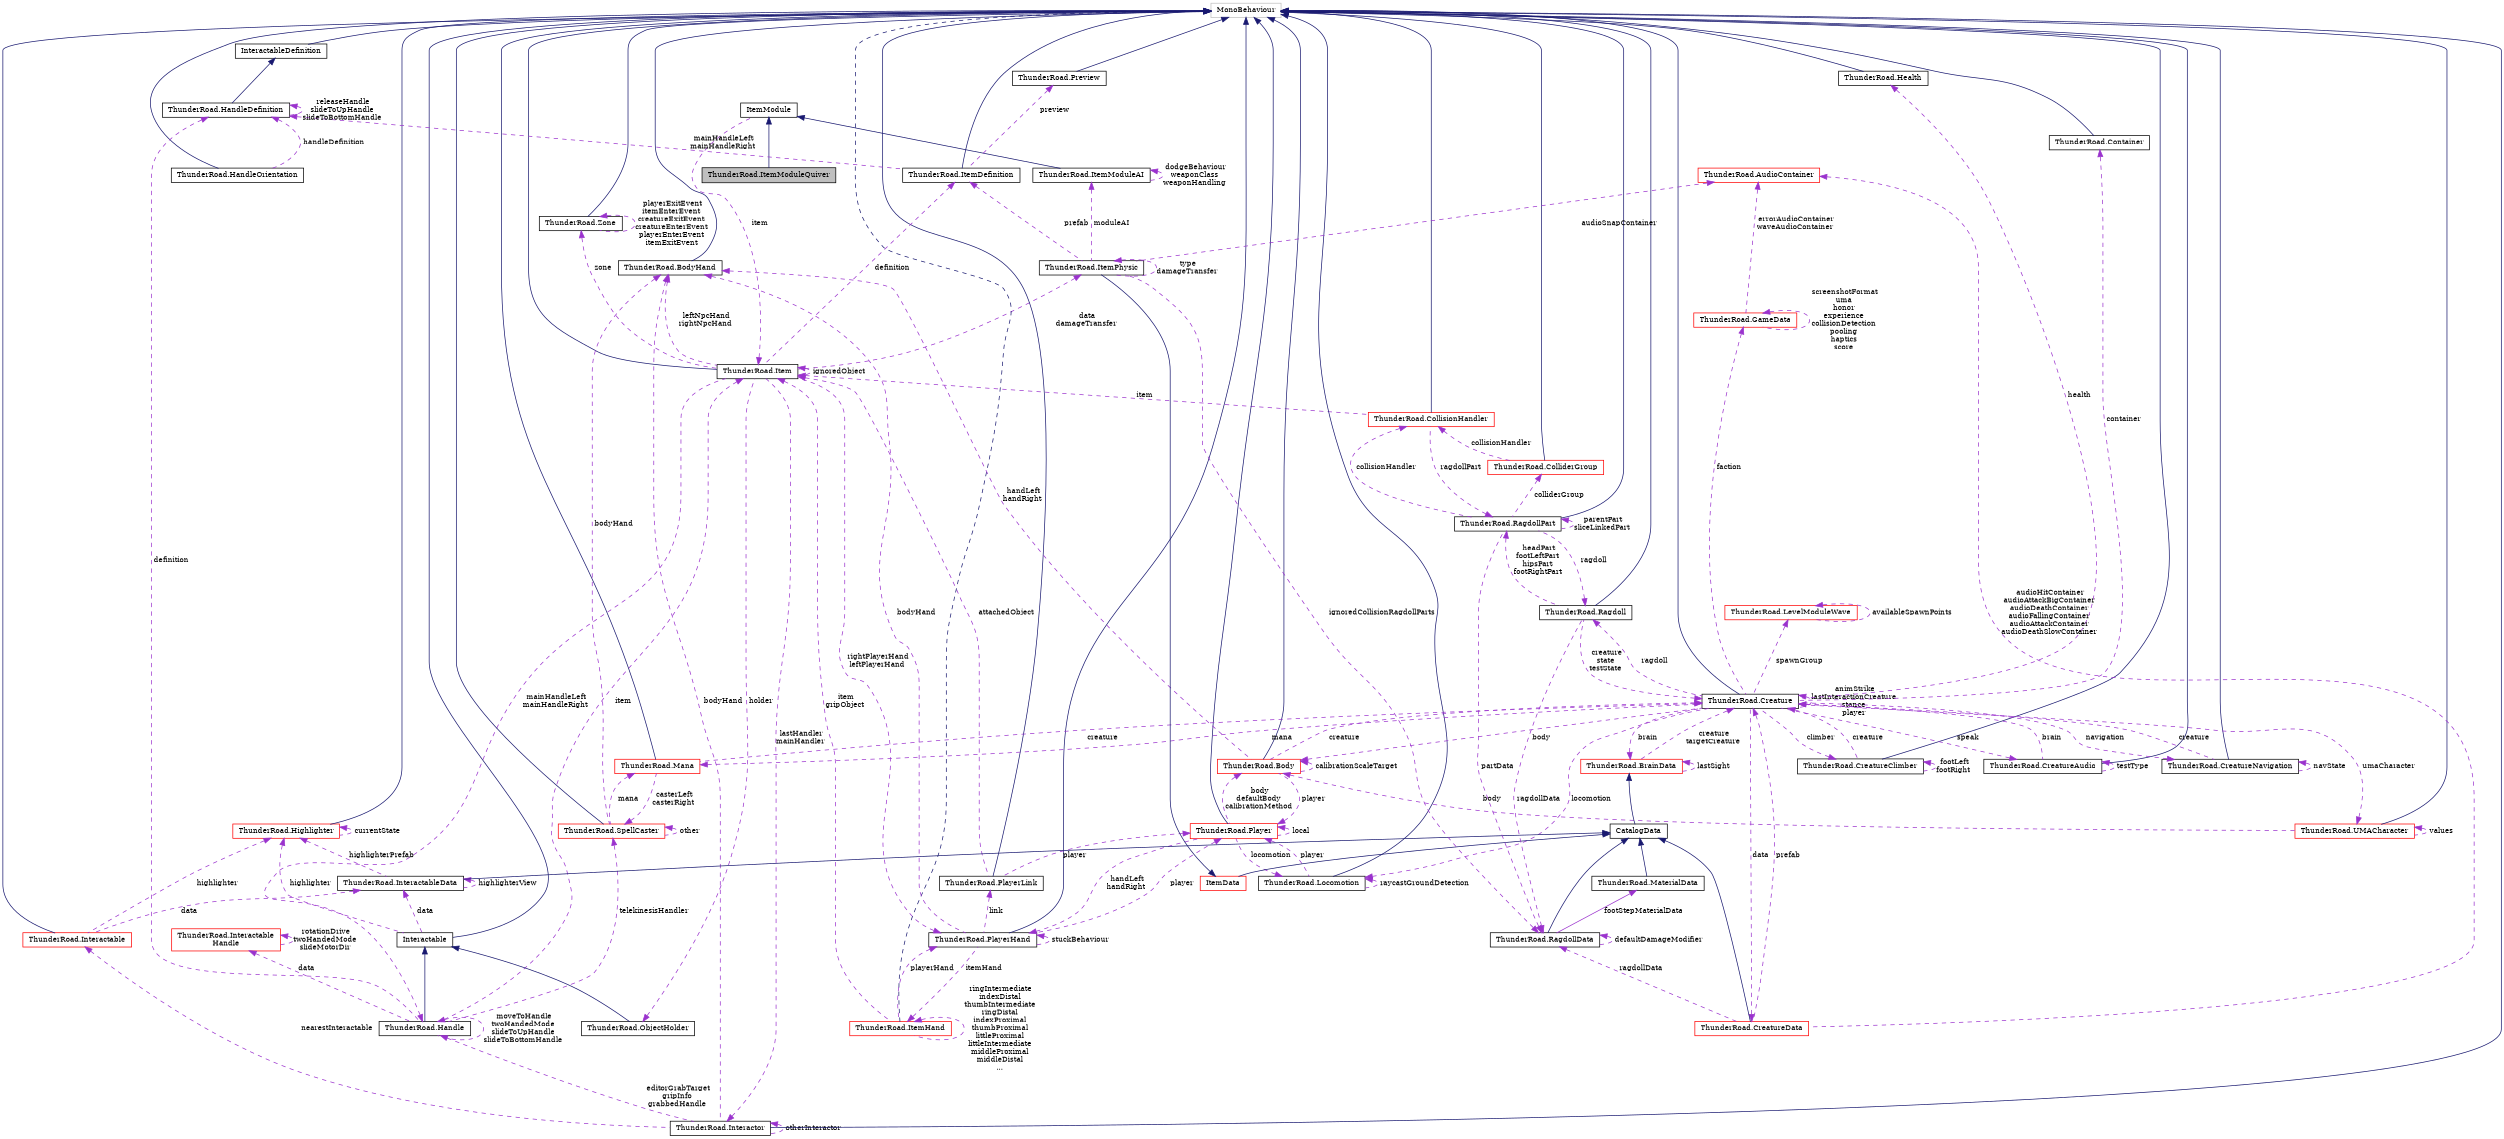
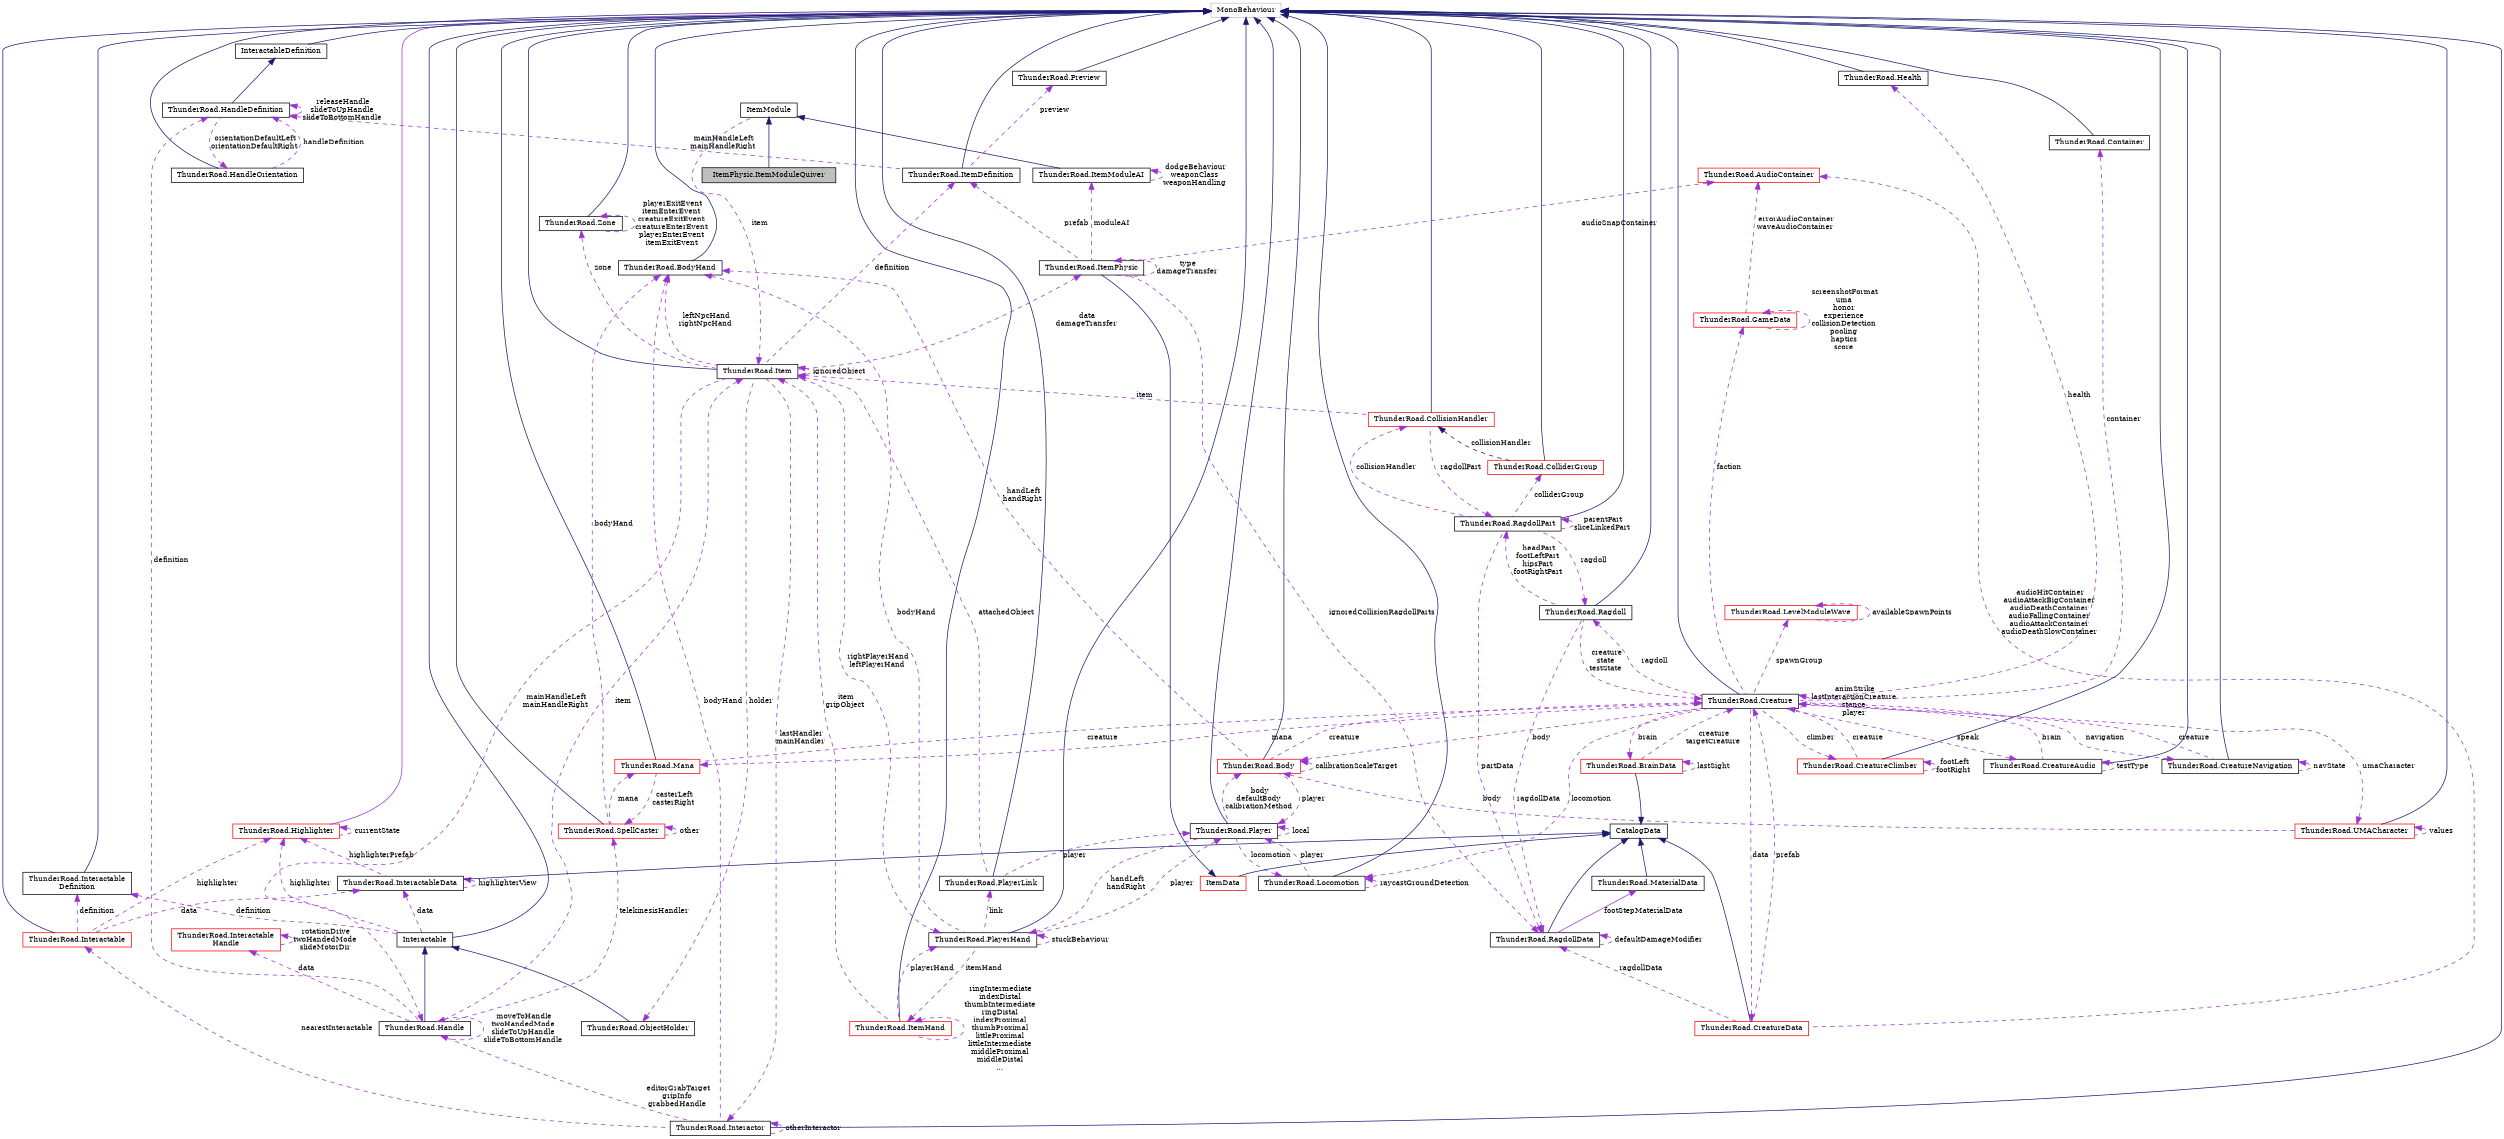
edge "ThunderRoad.Highlighter" -> "MonoBehaviour": color midnightblue -> darkorchid3
edge "ThunderRoad.HandleDefinition" -> "ThunderRoad.HandleOrientation": added, label "orientationDefaultLeft orientationDefaultRight"
node "ThunderRoad.ItemModuleQuiver": label "ThunderRoad.ItemModuleQuiver" -> "ItemPhysic.ItemModuleQuiver"
edge "ThunderRoad.ItemHand" -> "MonoBehaviour": style dashed -> solid
edge "ThunderRoad.ColliderGroup" -> "ThunderRoad.CollisionHandler": color darkorchid3 -> midnightblue
node "ThunderRoad.CreatureClimber": color black -> red
edge "CatalogData" -> "ThunderRoad.BrainData": reversed
node "ThunderRoad.Player": color red -> black
node "ThunderRoad.Interactable Definition": added
